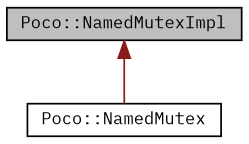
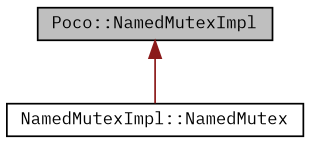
node "Poco::NamedMutex": label "Poco::NamedMutex" -> "NamedMutexImpl::NamedMutex"
